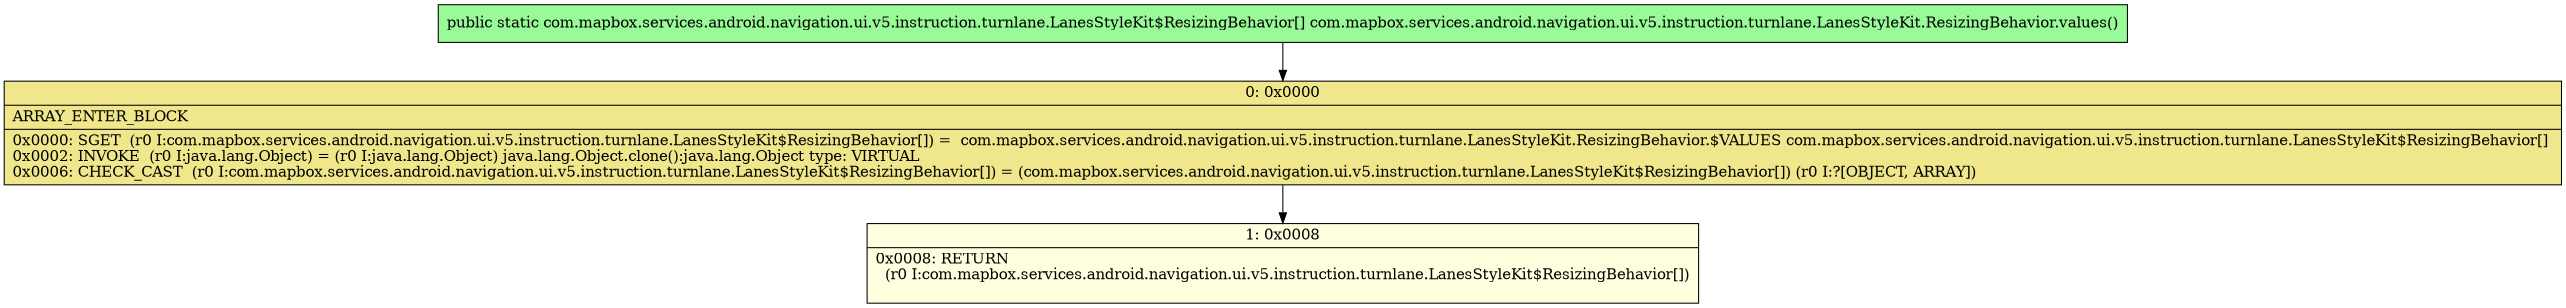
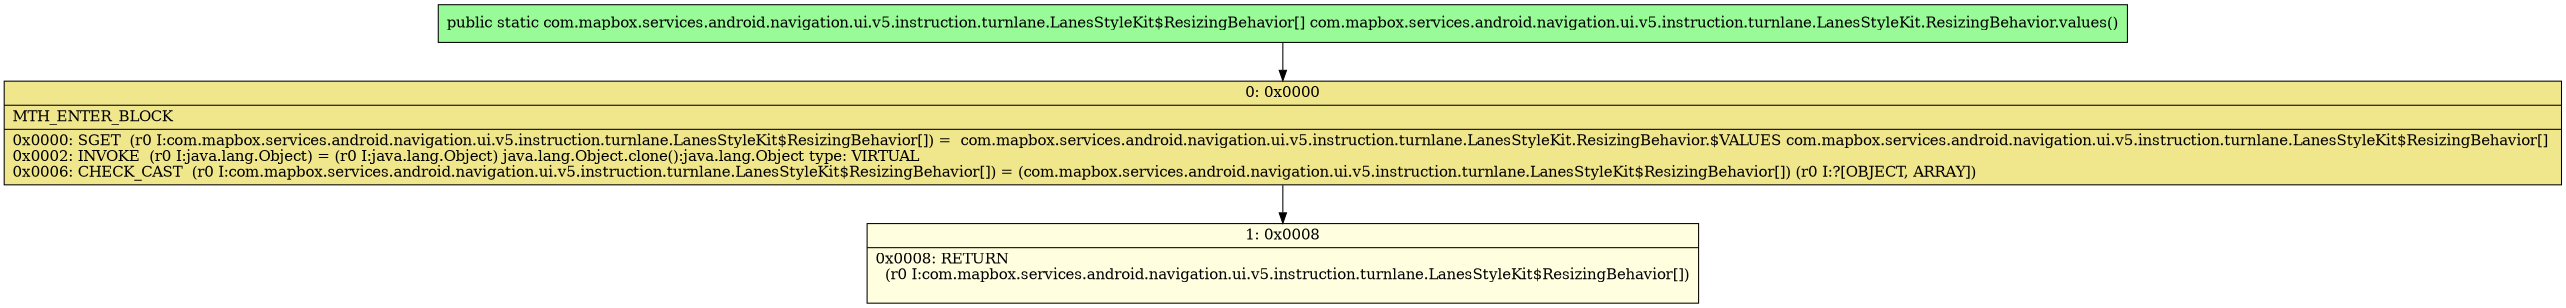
node "0: 0x0000": text "ARRAY_ENTER_BLOCK" -> "MTH_ENTER_BLOCK"
